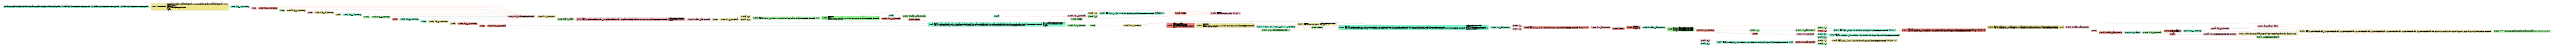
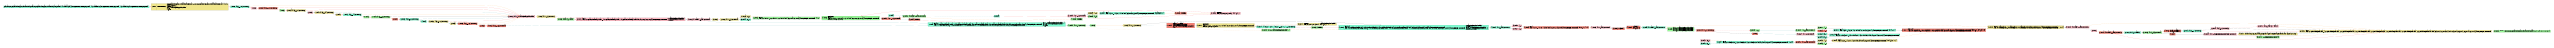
node "38: 0x00a9": fillcolor khaki -> aquamarine
